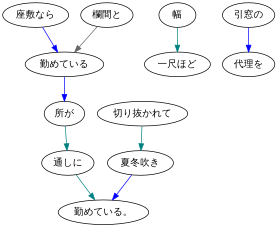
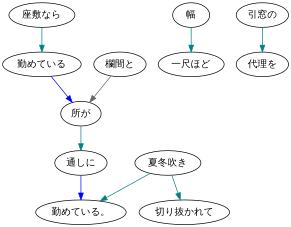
edge "引窓の" -> "代理を": color blue -> teal
edge "座敷なら" -> "勤めている": color blue -> teal
edge "欄間と" -> "勤めている": now "欄間と" -> "所が"
edge "切り抜かれて" -> "夏冬吹き": reversed
edge "通しに" -> "勤めている。": color teal -> blue
edge "夏冬吹き" -> "勤めている。": color blue -> teal
